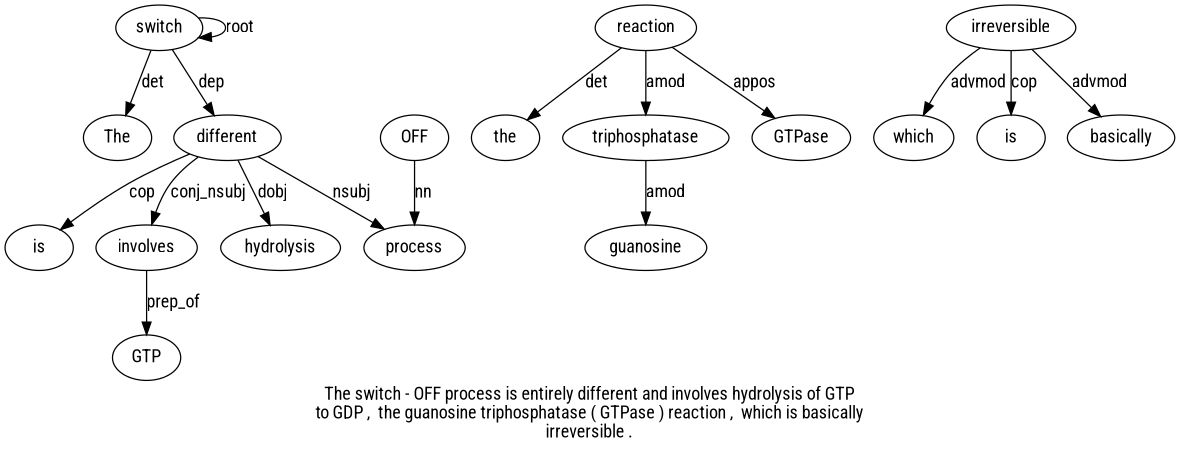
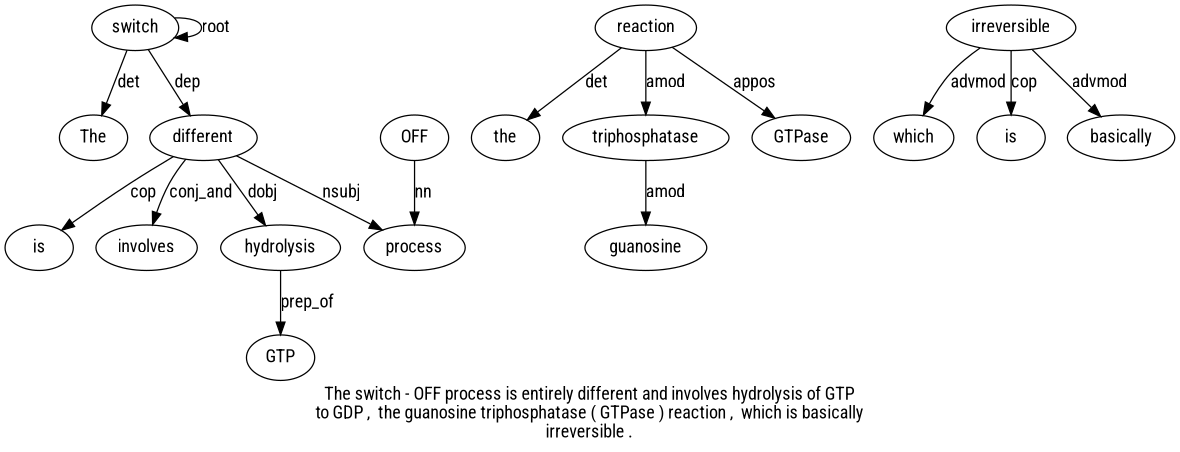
edge "different" -> "involves": label "conj_nsubj" -> "conj_and"
edge "involves" -> "GTP": now "hydrolysis" -> "GTP"
